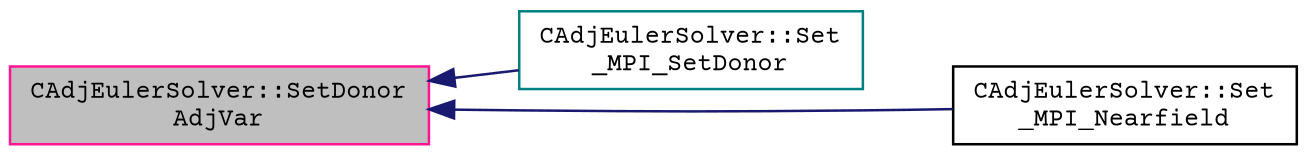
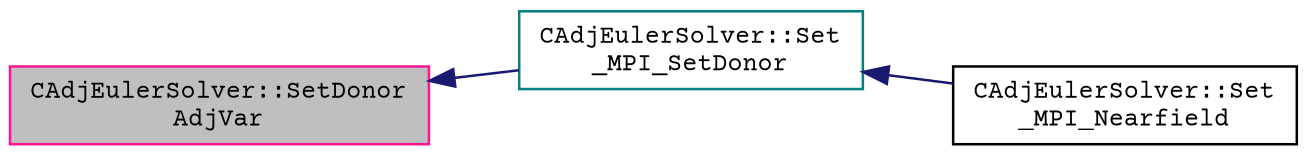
edge "CAdjEulerSolver::Set _MPI_Nearfield" -> "CAdjEulerSolver::SetDonor AdjVar": now "CAdjEulerSolver::Set _MPI_Nearfield" -> "CAdjEulerSolver::Set _MPI_SetDonor"
